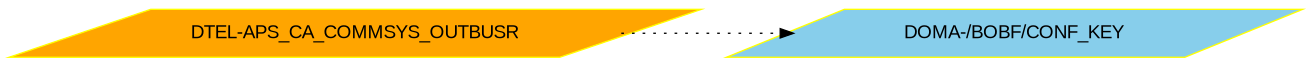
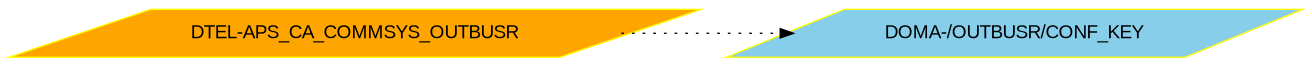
node "DOMA-/BOBF/CONF_KEY": label "DOMA-/BOBF/CONF_KEY" -> "DOMA-/OUTBUSR/CONF_KEY"
